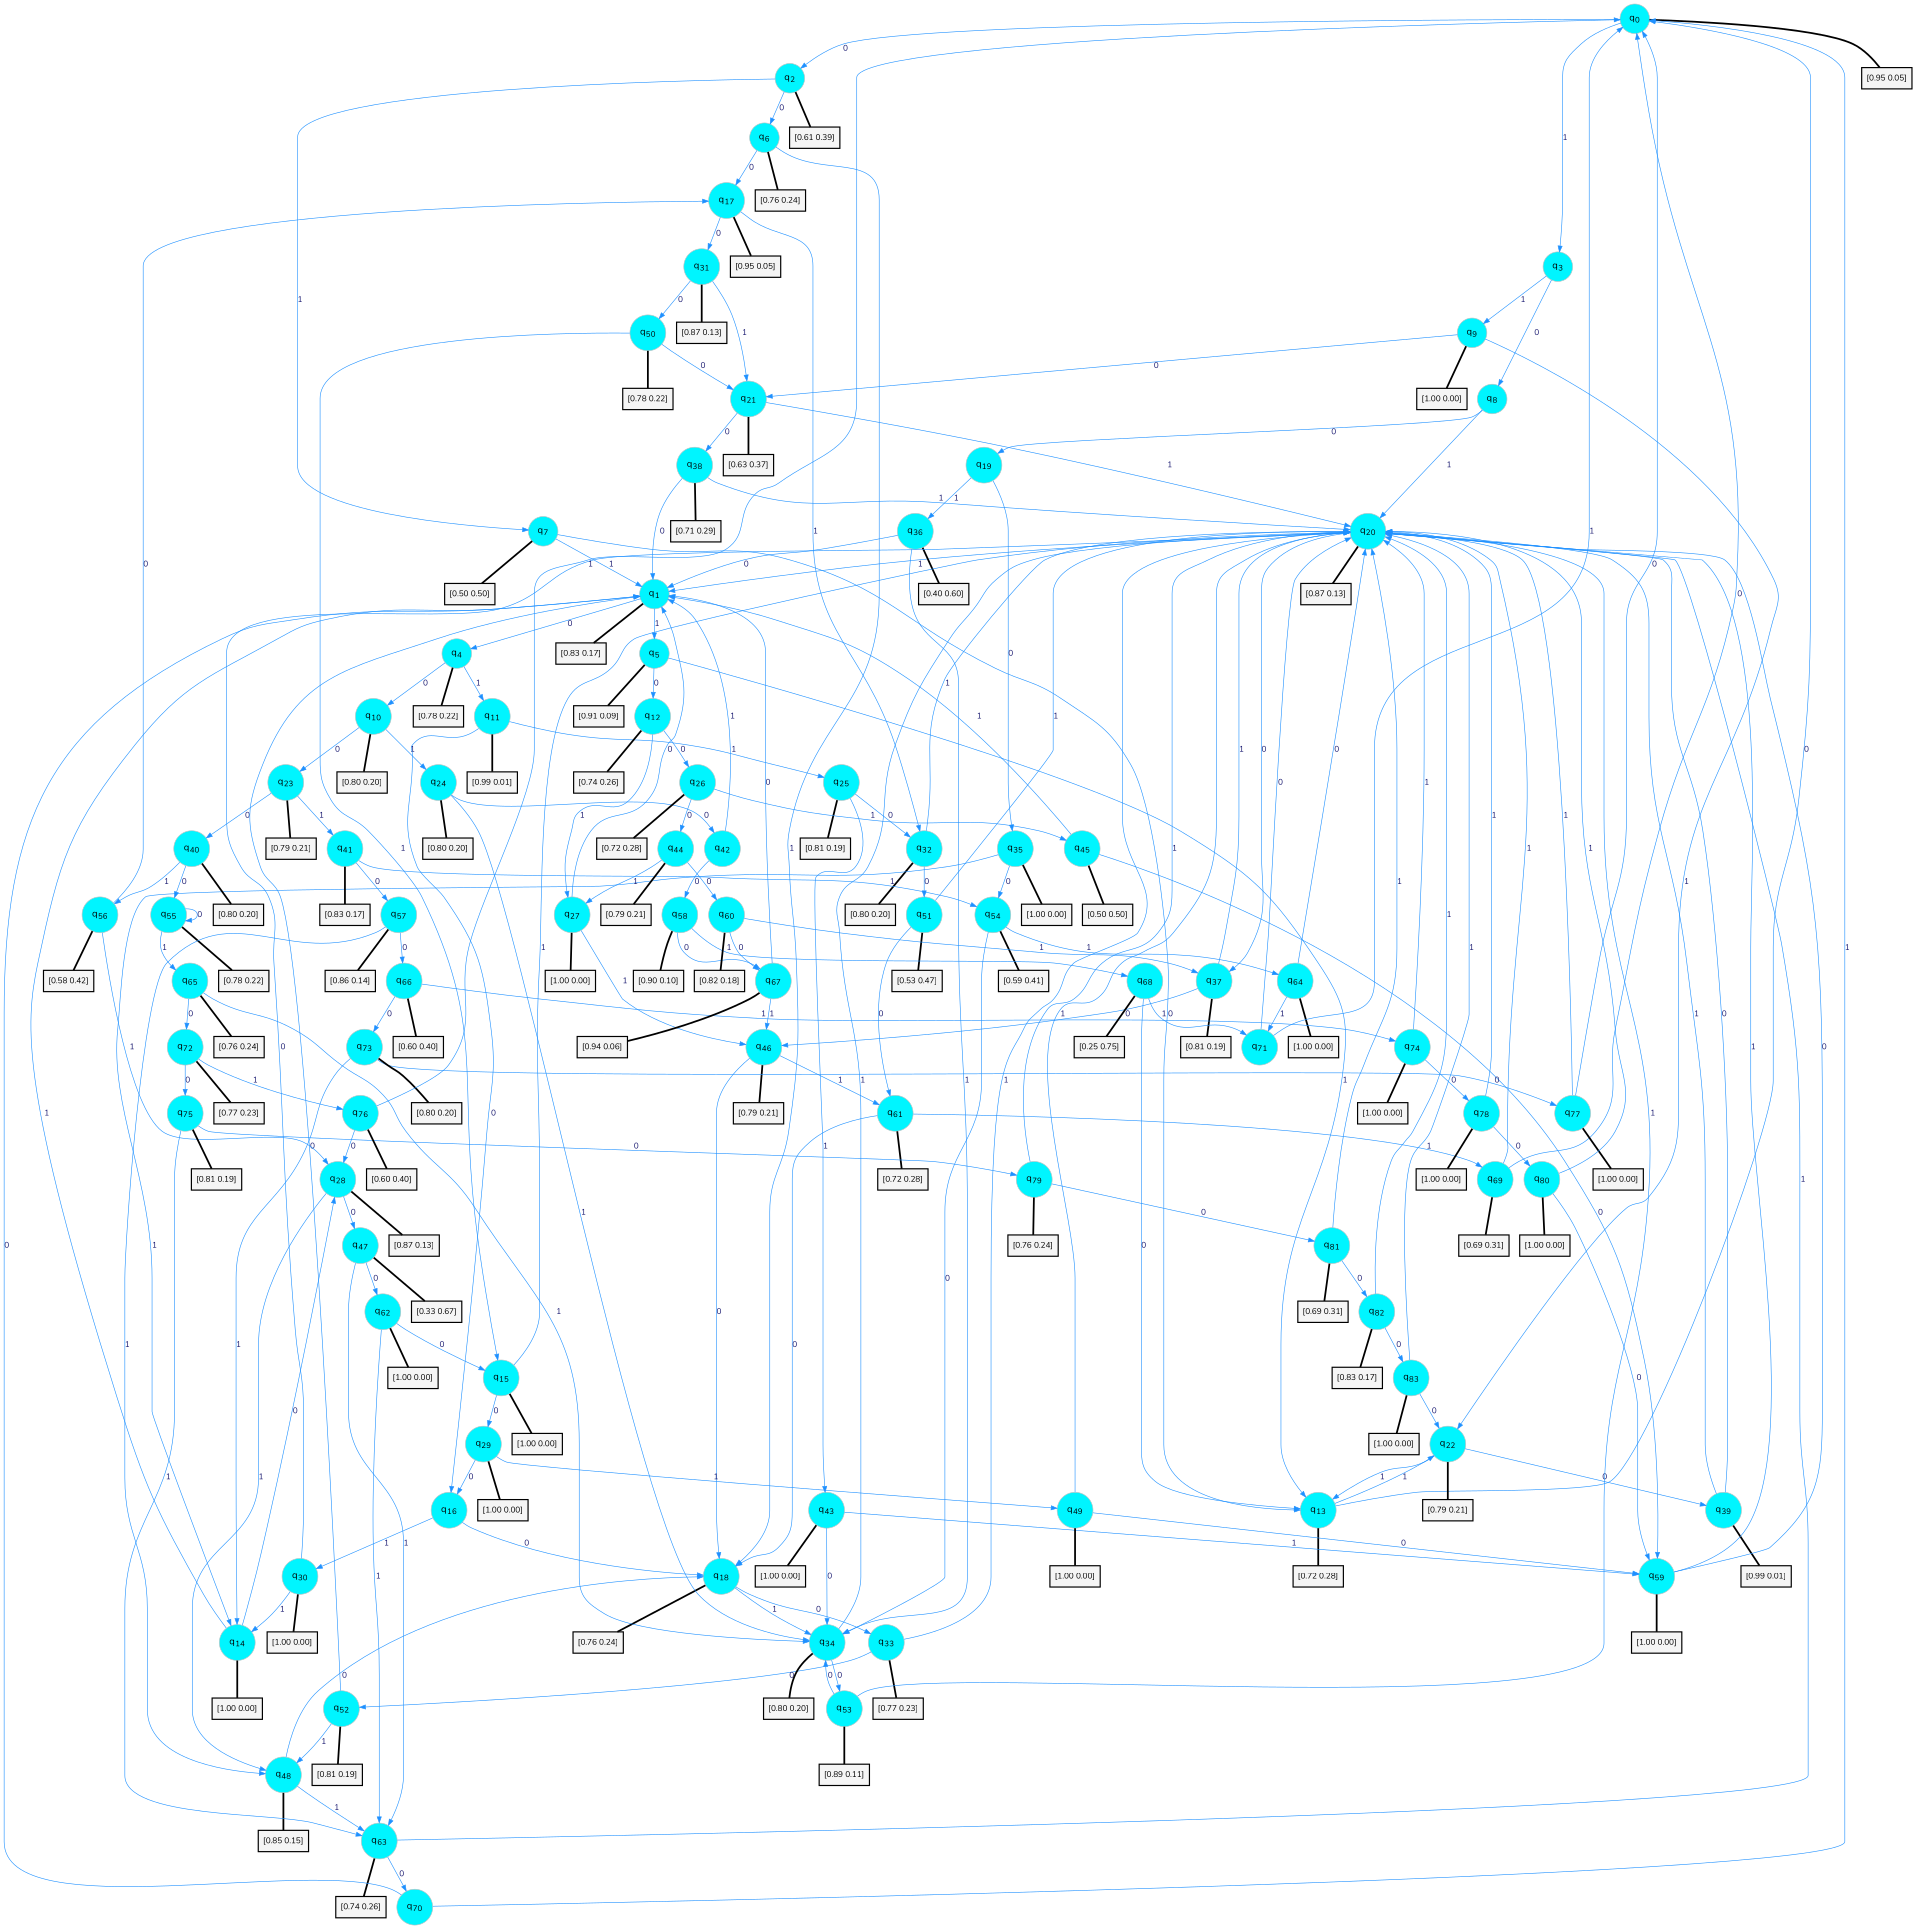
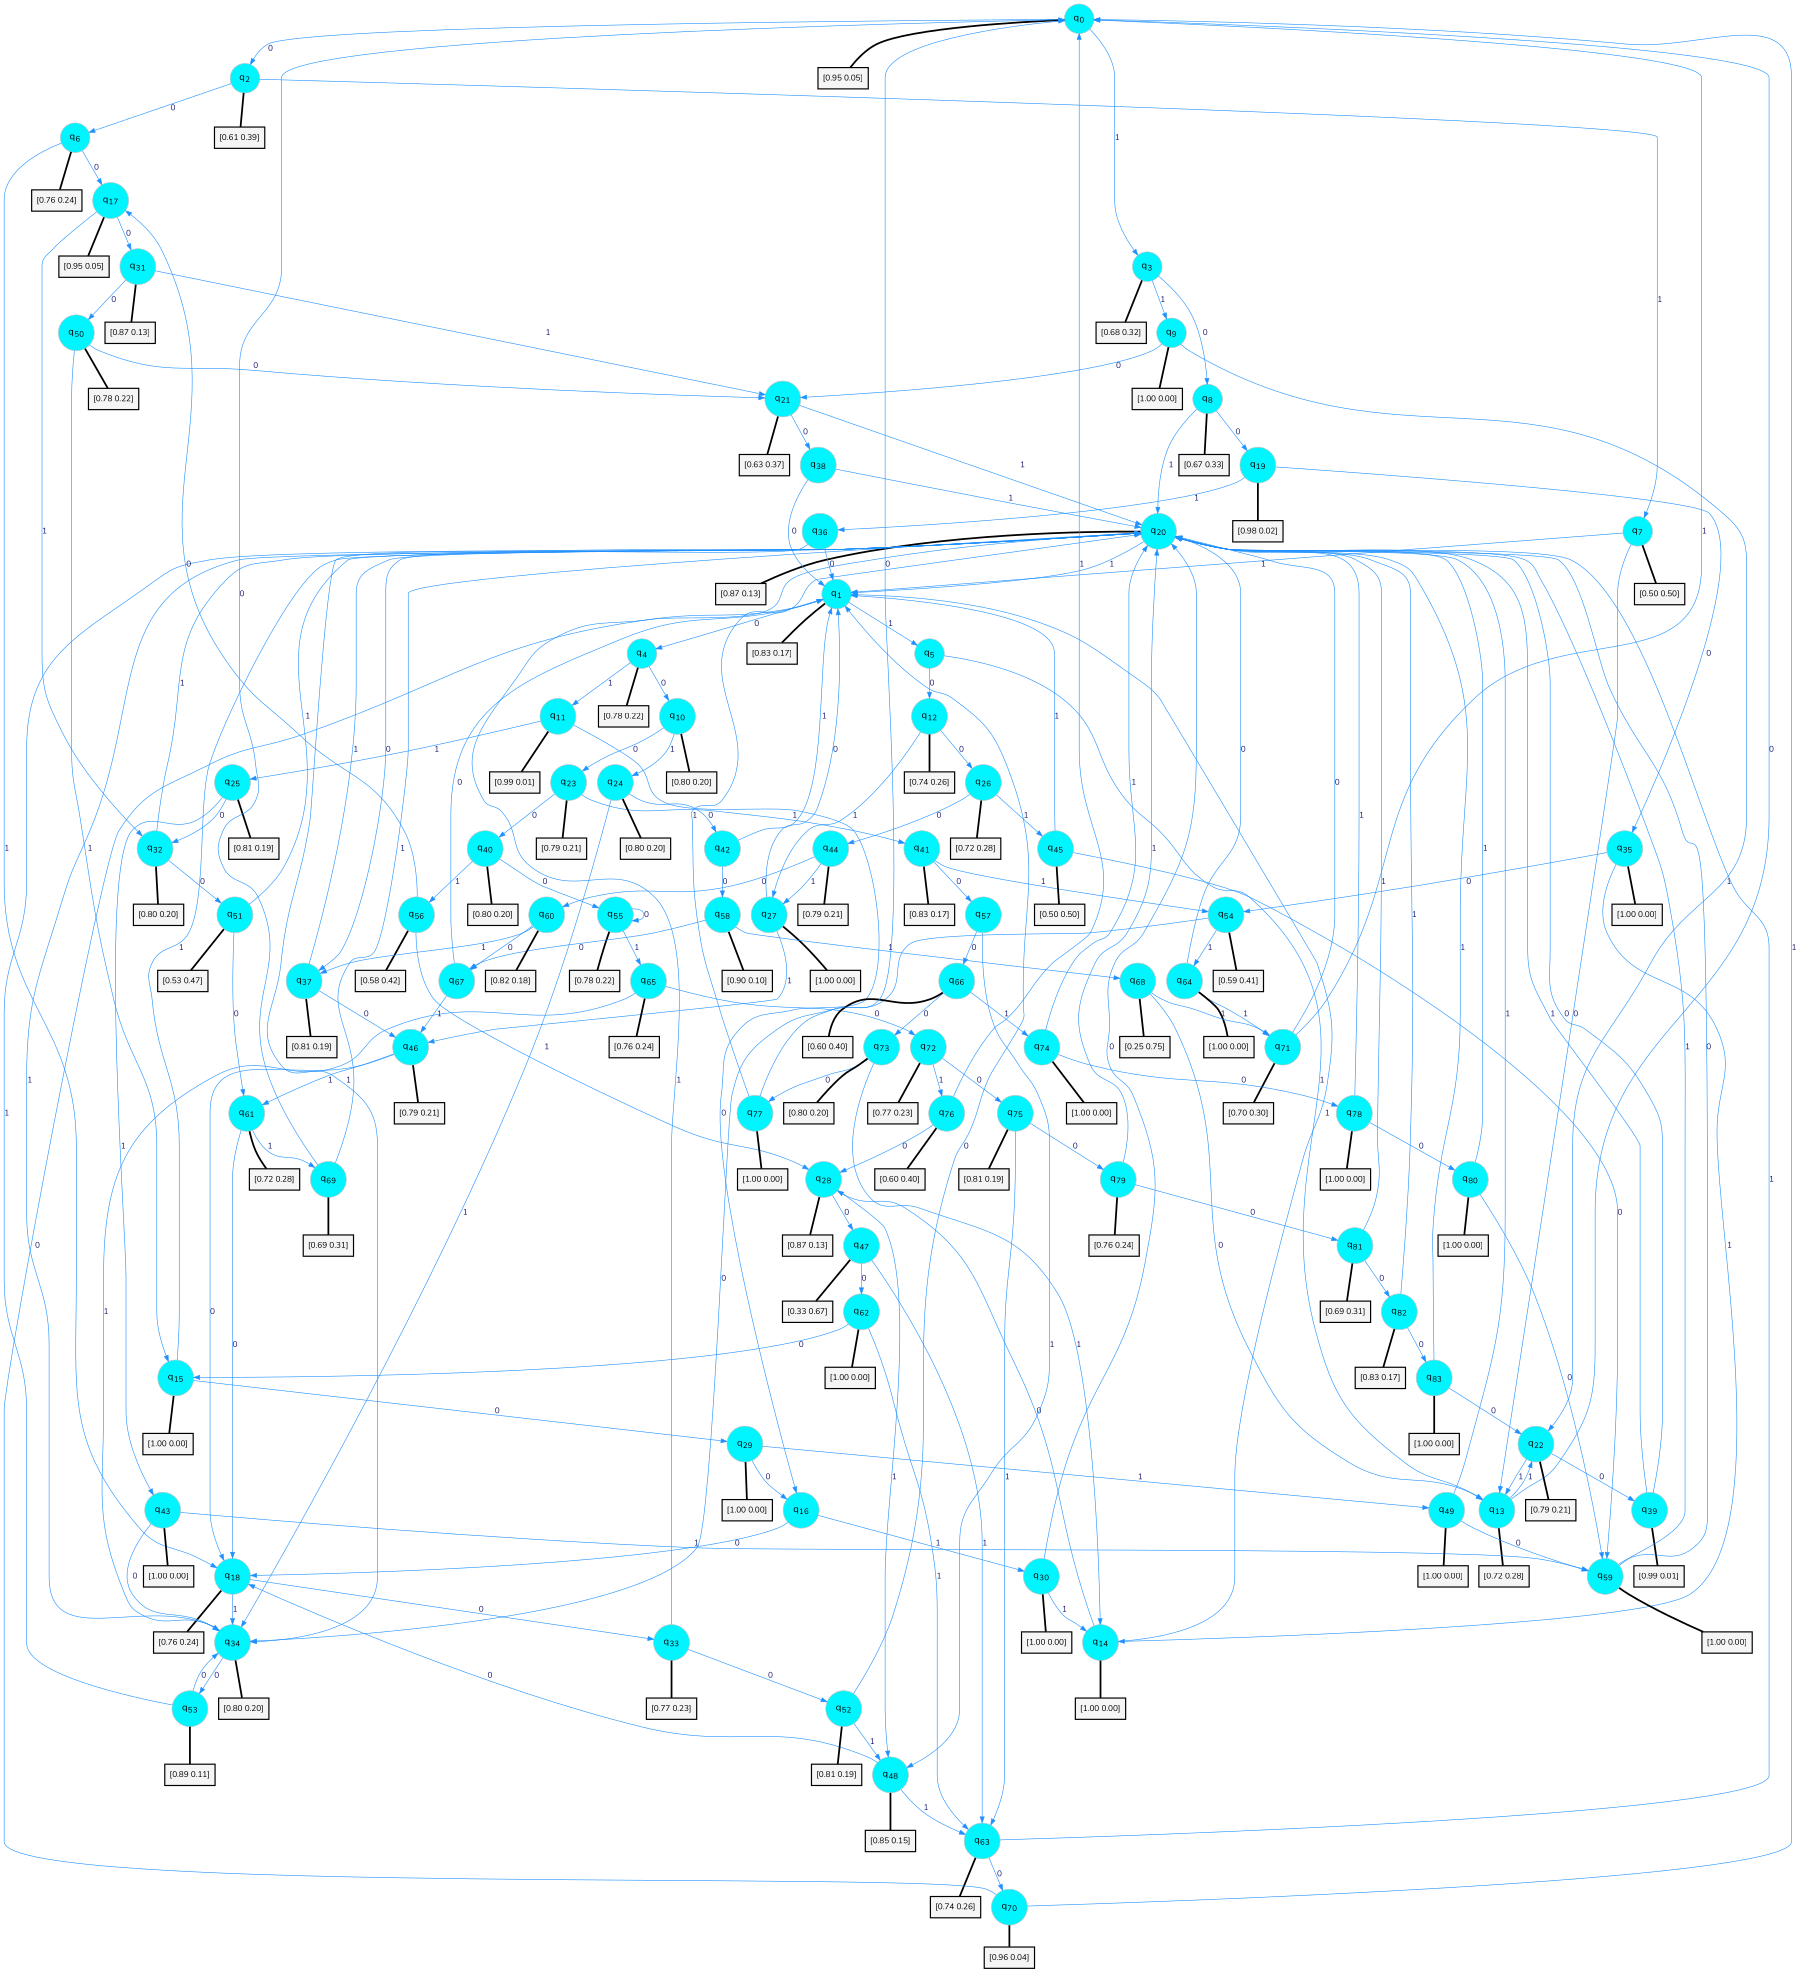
node "[0.68 0.32]": added
node "[0.67 0.33]": added
node "[0.71 0.29]": removed
node "[0.98 0.02]": added
node "[0.40 0.60]": removed
node "[0.91 0.09]": removed
node "[0.86 0.14]": removed
node "[0.94 0.06]": removed
node "[0.70 0.30]": added
node "[0.96 0.04]": added
